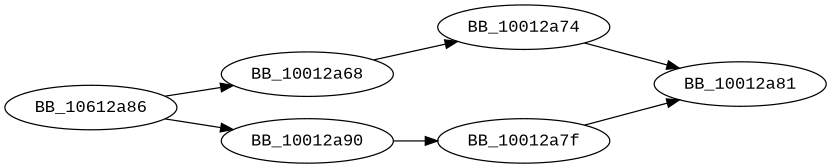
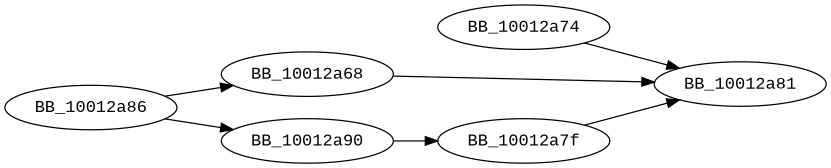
edge "BB_10012a68" -> "BB_10012a74": now "BB_10012a68" -> "BB_10012a81"
node "BB_10612a86": label "BB_10612a86" -> "BB_10012a86"
